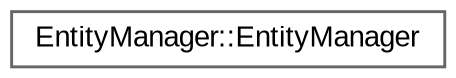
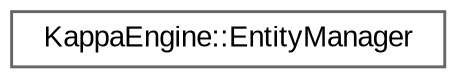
node "EntityManager::EntityManager": label "EntityManager::EntityManager" -> "KappaEngine::EntityManager"
